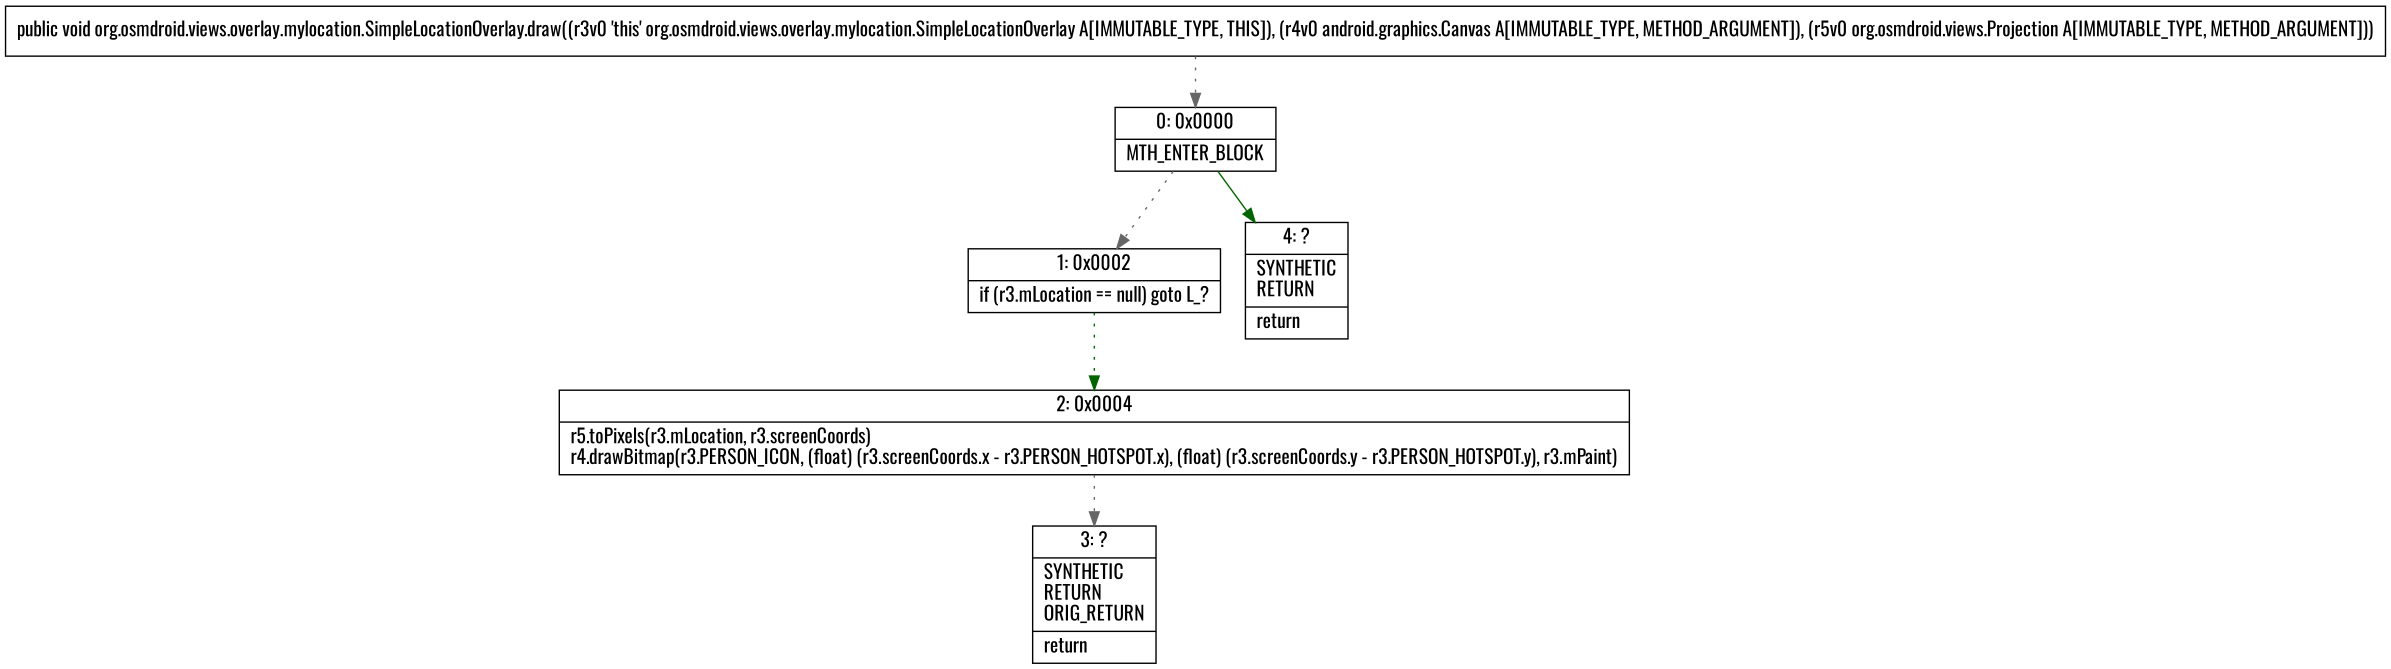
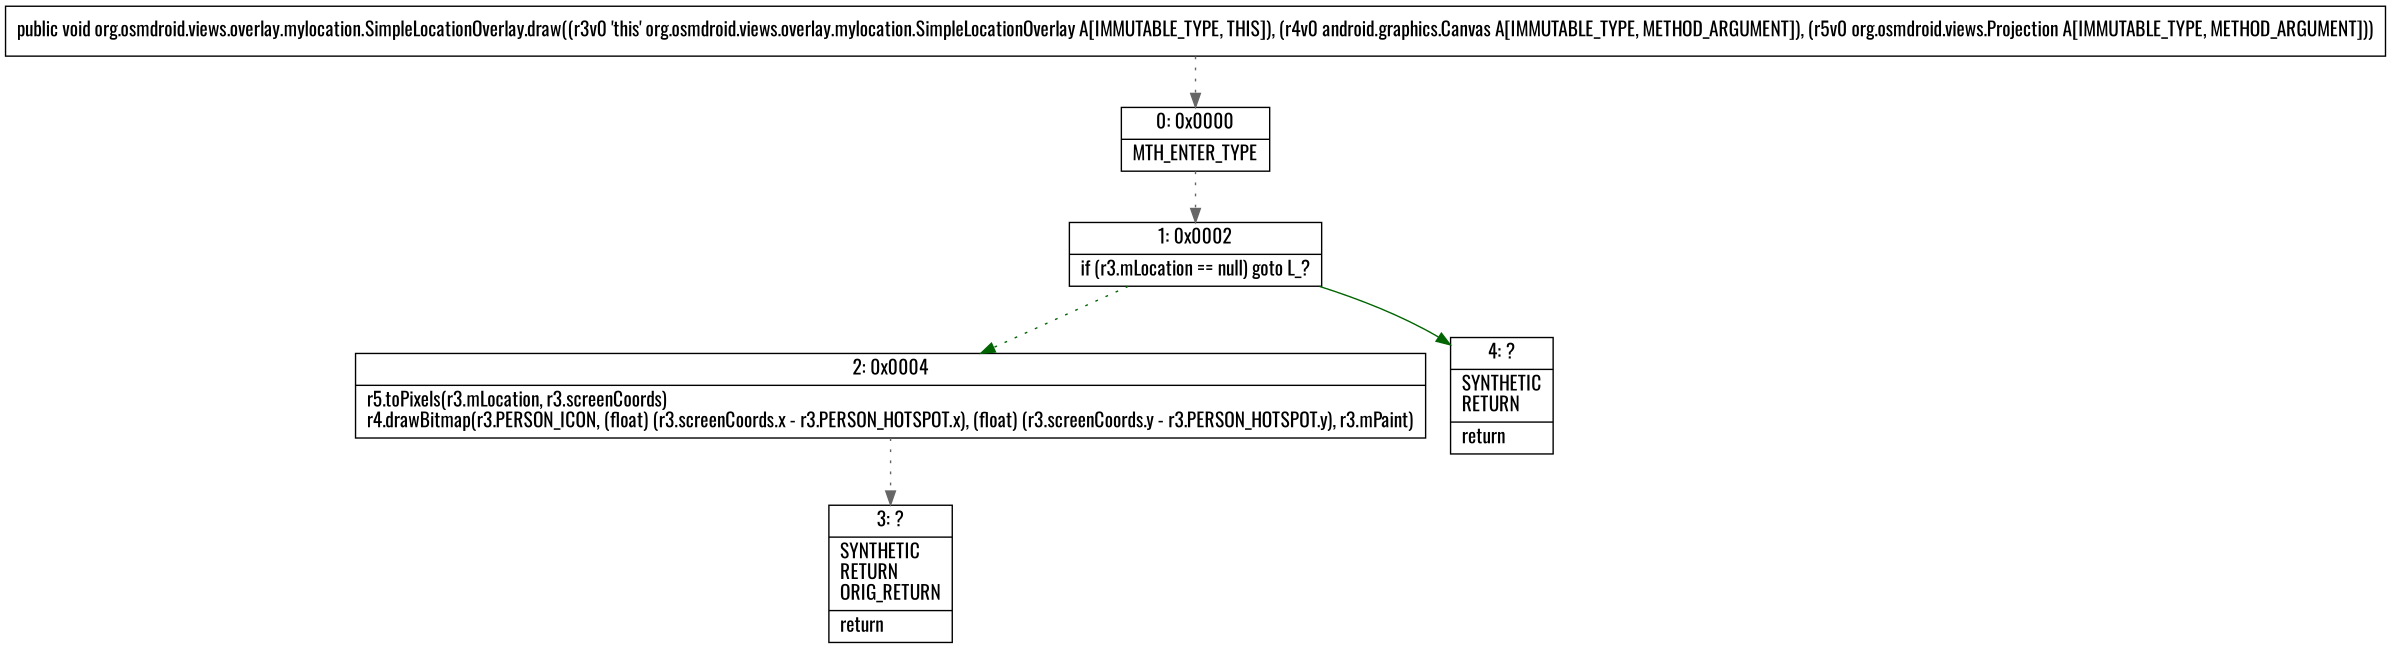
node "0: 0x0000": text "MTH_ENTER_BLOCK" -> "MTH_ENTER_TYPE"
edge "0: 0x0000" -> "4: ?": now "1: 0x0002" -> "4: ?"
